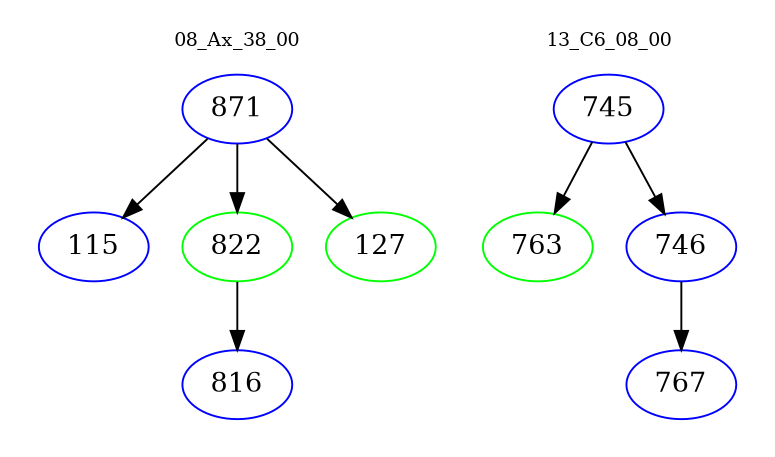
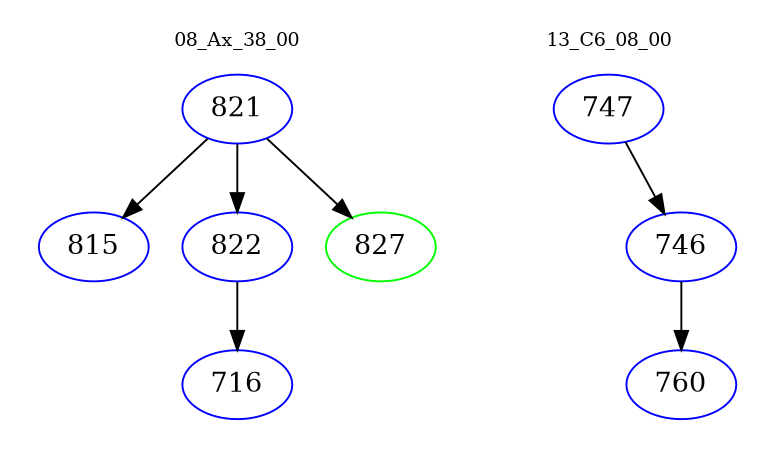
node "871": label "871" -> "821"
node "745": label "745" -> "747"
node "115": label "115" -> "815"
node "822": color green -> blue
node "127": label "127" -> "827"
node "763": removed
node "816": label "816" -> "716"
node "767": label "767" -> "760"
